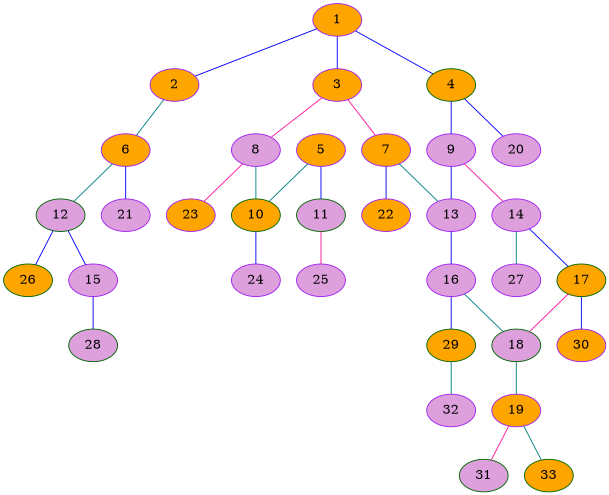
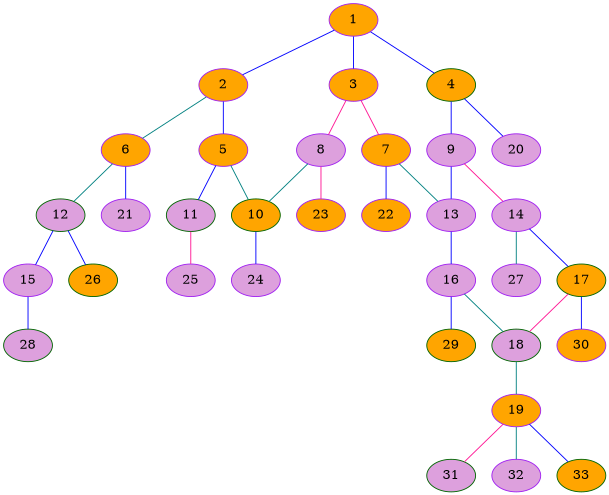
edge "2" -- "5": added
edge "29" -- "32": now "19" -- "32"
edge "19" -- "33": color teal -> blue
